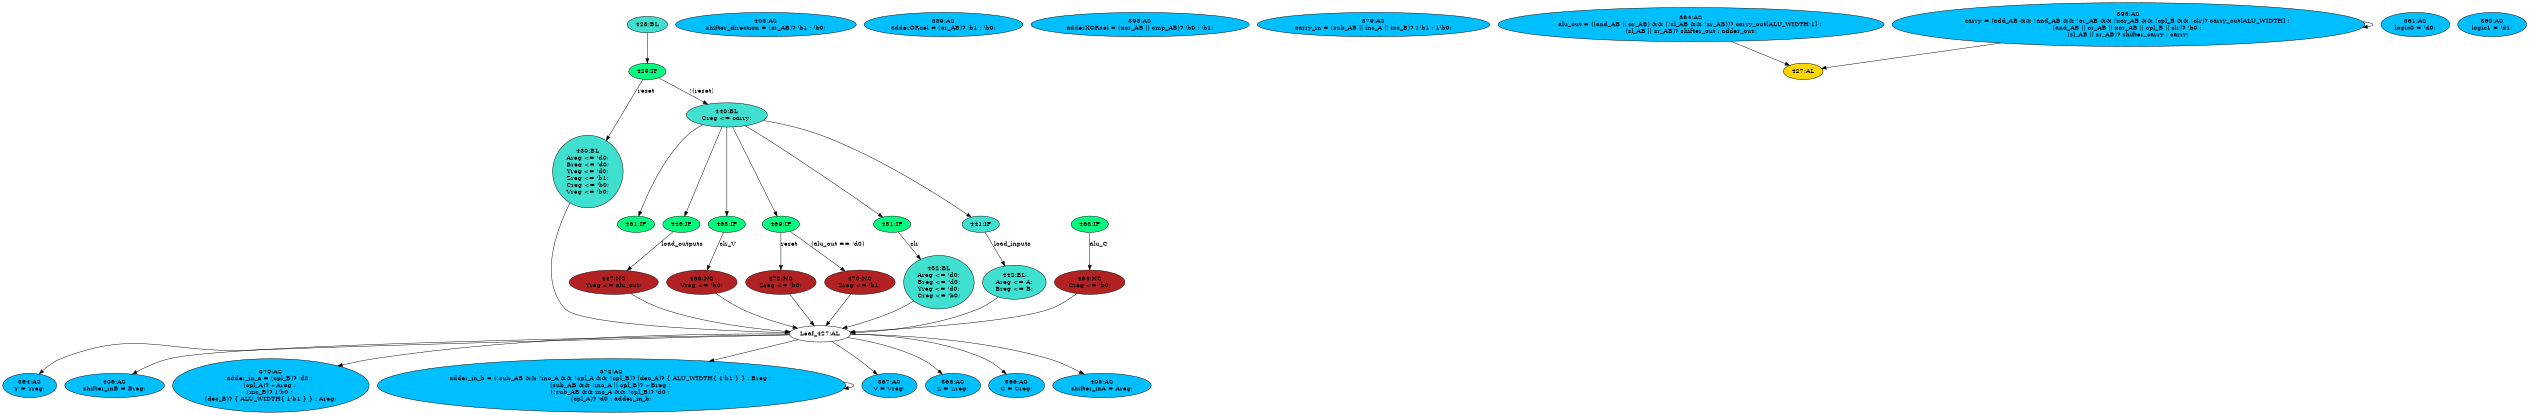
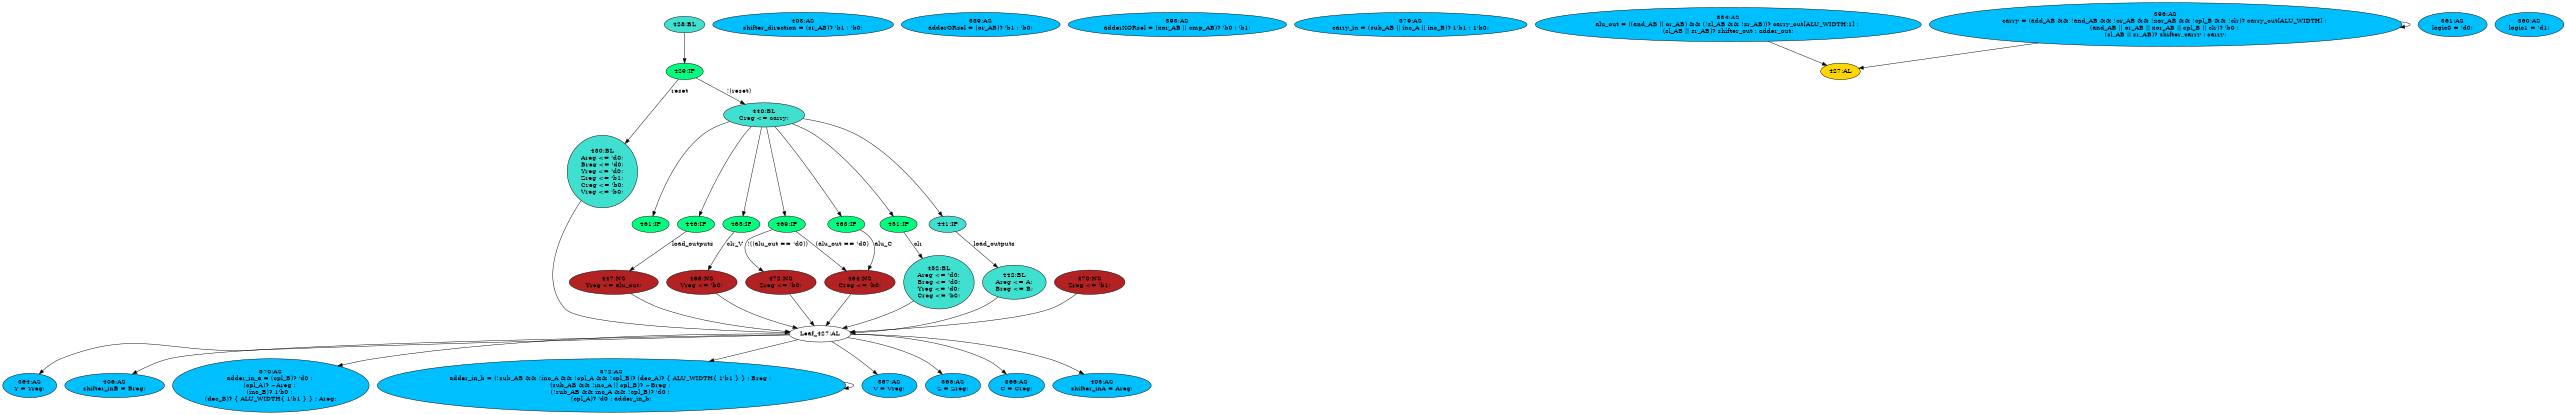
edge "440:BL Creg <= carry;" -> "463:IF": added
edge "469:IF" -> "472:NS Zreg <= 'b0;": label "reset" -> "!((alu_out == 'd0))"
edge "441:IF" -> "442:BL Areg <= A; Breg <= B;": label "load_inputs" -> "load_outputs"
edge "469:IF" -> "470:NS Zreg <= 'b1;": now "469:IF" -> "464:NS Creg <= 'b0;"
